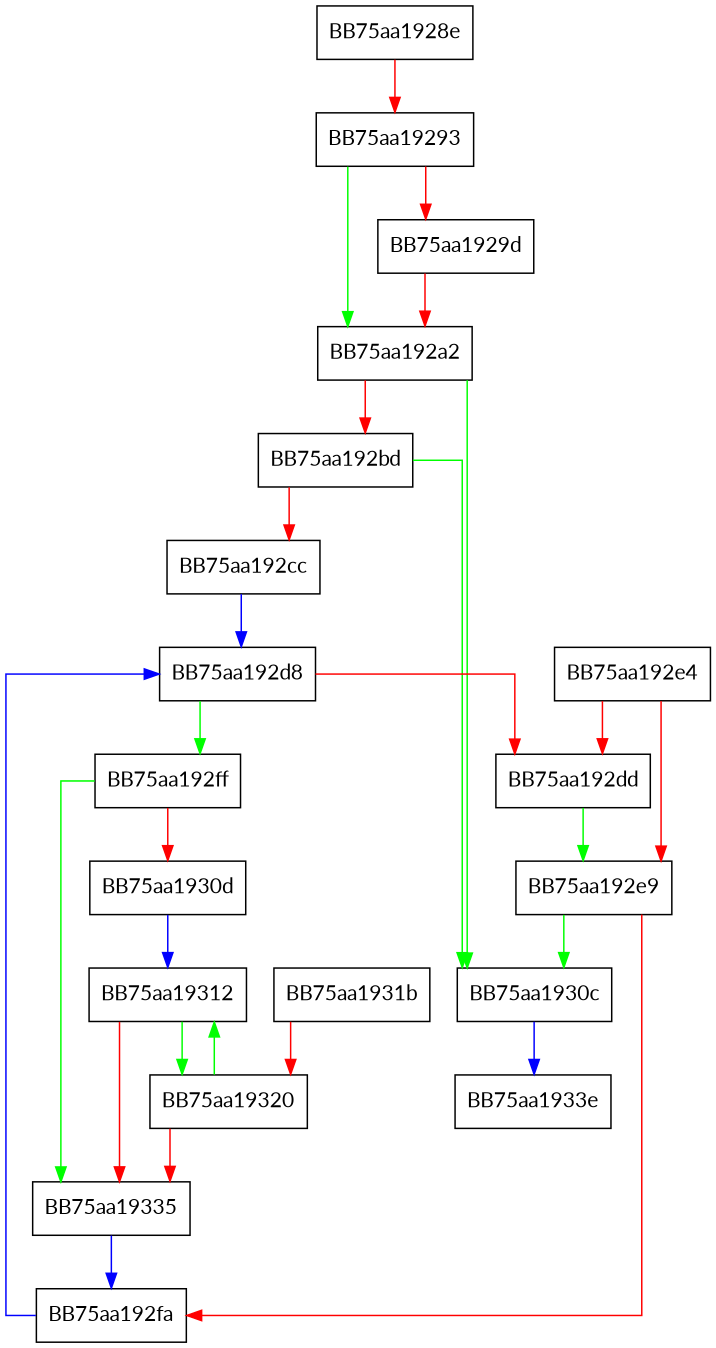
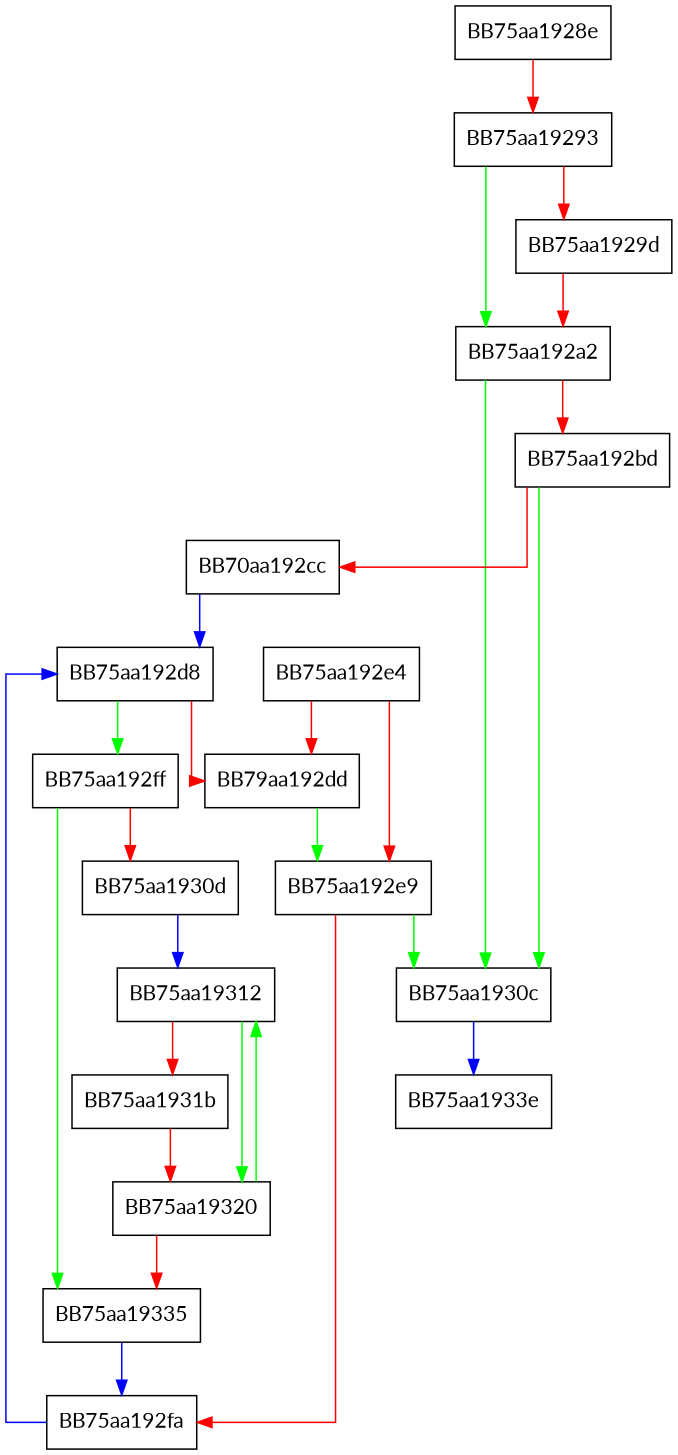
node "BB75aa192cc": label "BB75aa192cc" -> "BB70aa192cc"
node "BB75aa192dd": label "BB75aa192dd" -> "BB79aa192dd"
edge "BB75aa19312" -> "BB75aa19335": now "BB75aa19312" -> "BB75aa1931b"
